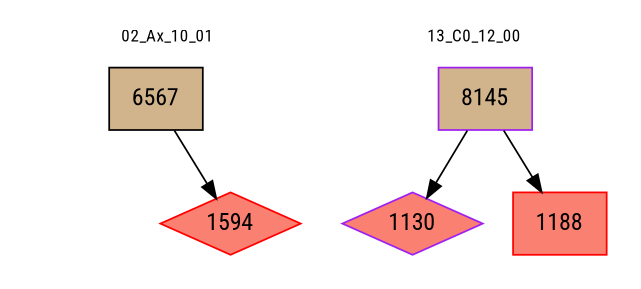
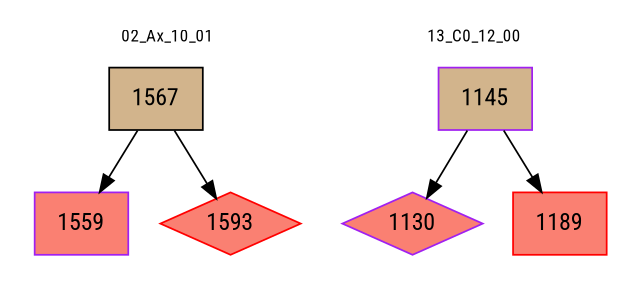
node "6567": label "6567" -> "1567"
node "8145": label "8145" -> "1145"
node "1559": added
node "1594": label "1594" -> "1593"
node "1188": label "1188" -> "1189"
